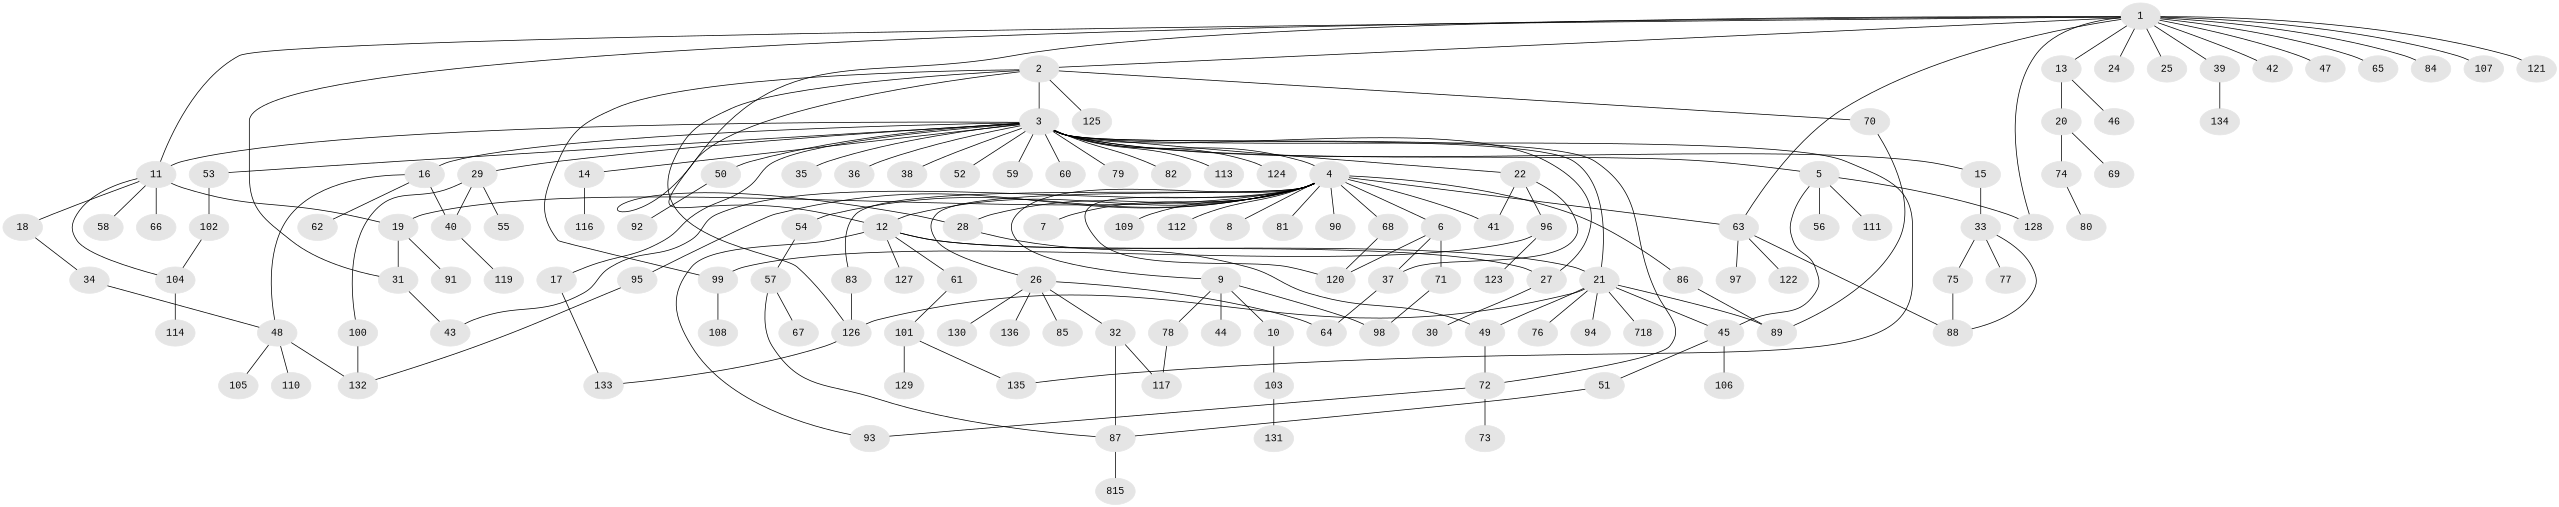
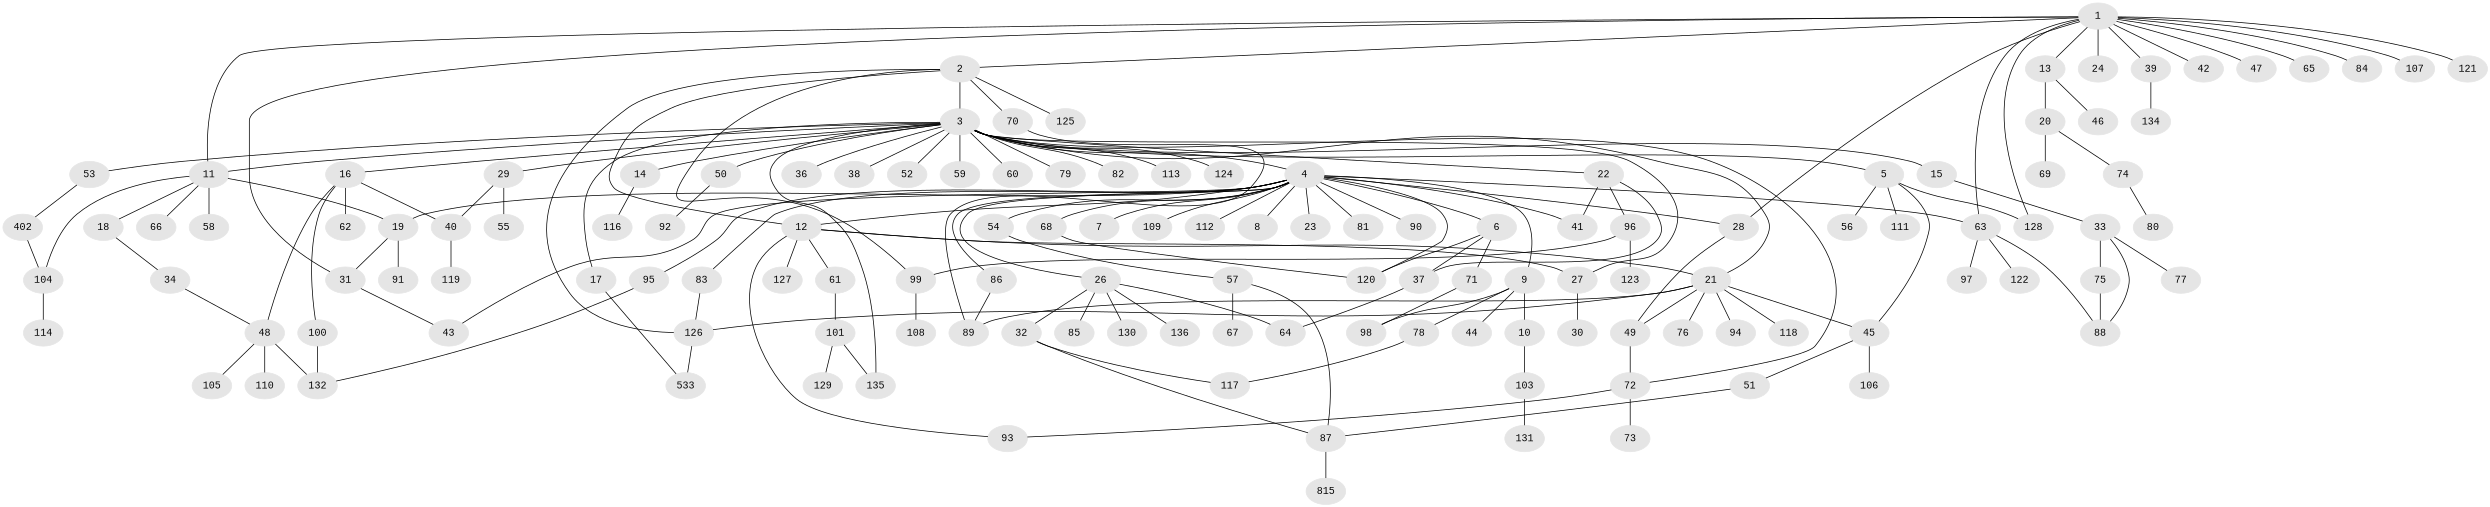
node "25": removed
node "35": removed
edge "29" -- "100": now "16" -- "100"
node "102": label "102" -> "402"
node "23": added
node "718": label "718" -> "118"
node "133": label "133" -> "533"
